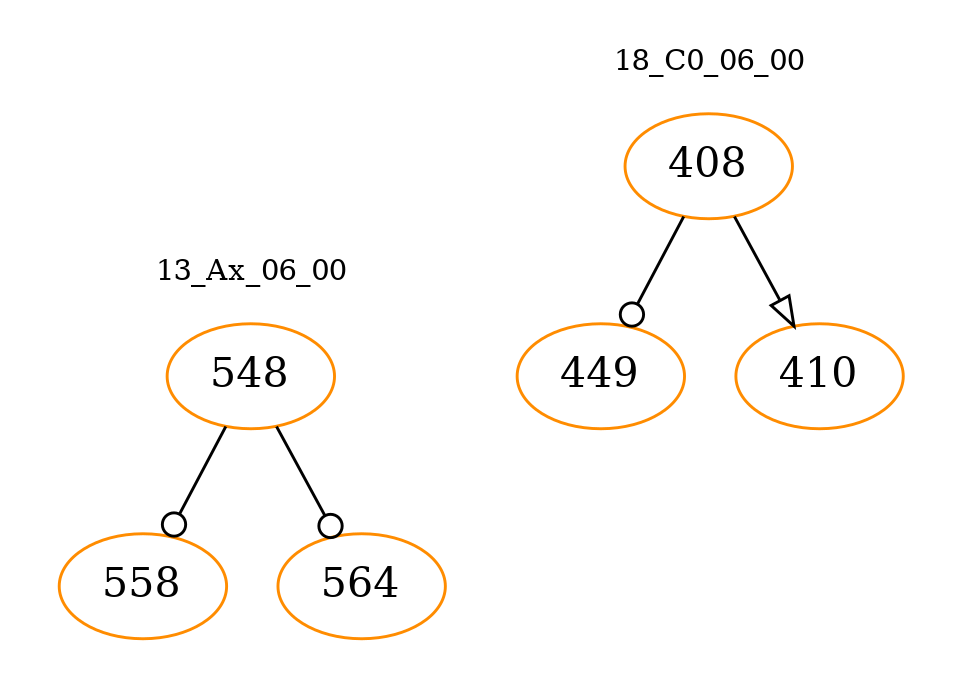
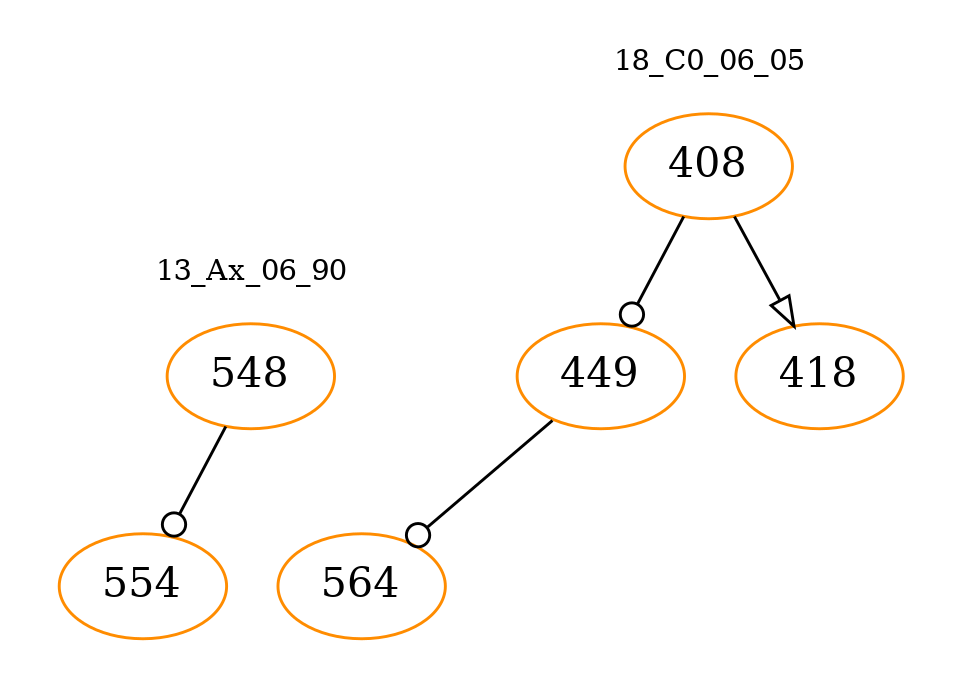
cluster "18_C0_06_00": label "18_C0_06_00" -> "18_C0_06_05"
cluster "13_Ax_06_00": label "13_Ax_06_00" -> "13_Ax_06_90"
node "410": label "410" -> "418"
edge "548" -> "564": now "449" -> "564"
node "558": label "558" -> "554"
